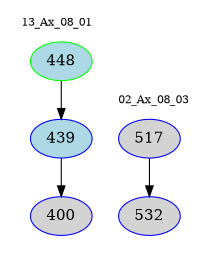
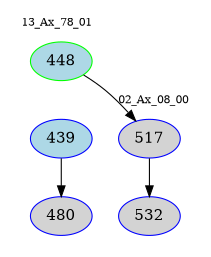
cluster "13_Ax_08_01": label "13_Ax_08_01" -> "13_Ax_78_01"
edge "448" -> "439": now "448" -> "517"
cluster "02_Ax_08_03": label "02_Ax_08_03" -> "02_Ax_08_00"
node "400": label "400" -> "480"
